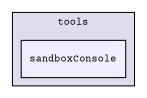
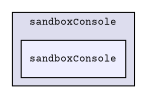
cluster "tools": label "tools" -> "sandboxConsole"
